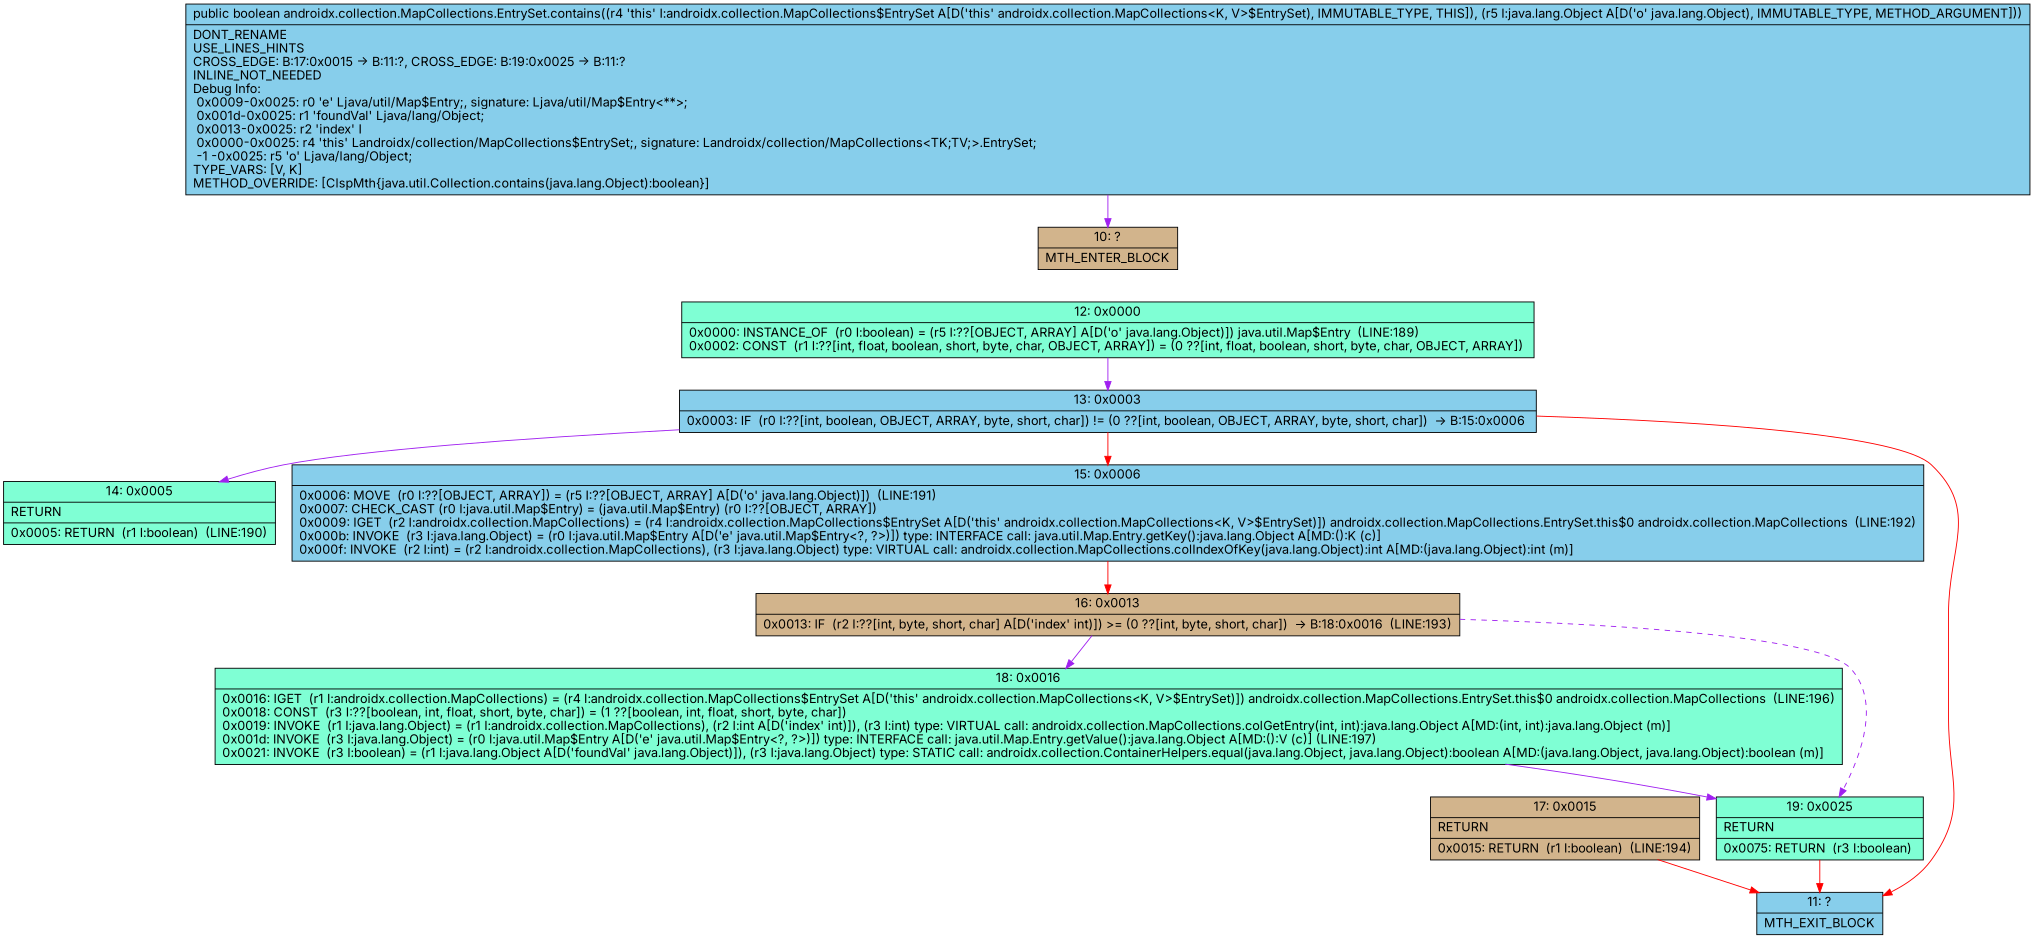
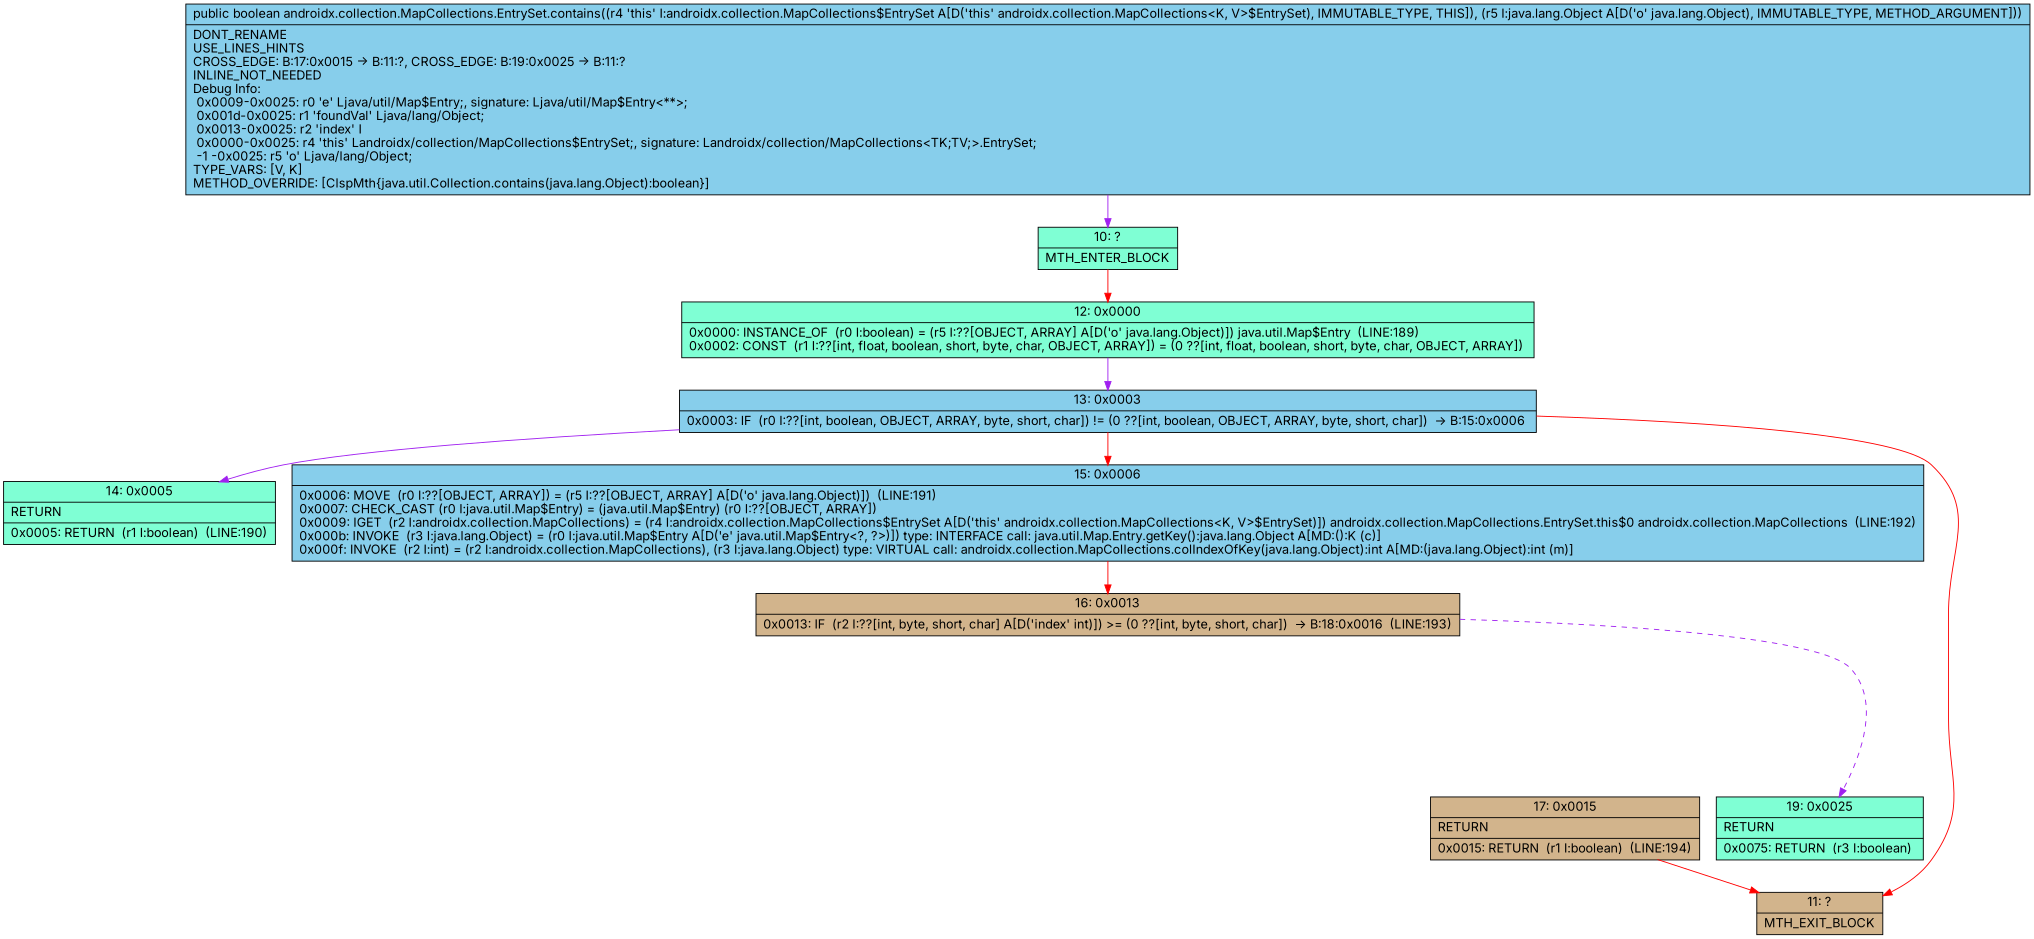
node "10: ?": fillcolor tan -> aquamarine
edge "10: ?" -> "12: 0x0000": added
node "18: 0x0016": removed
edge "19: 0x0025" -> "11: ?": removed
node "11: ?": fillcolor skyblue -> tan
